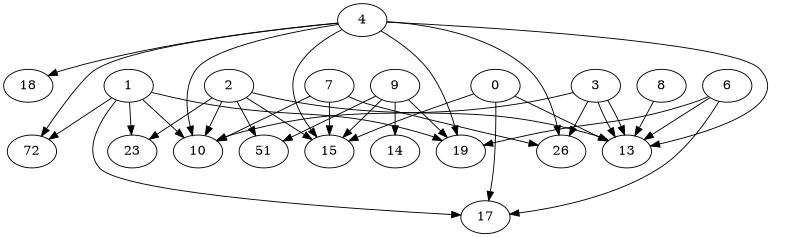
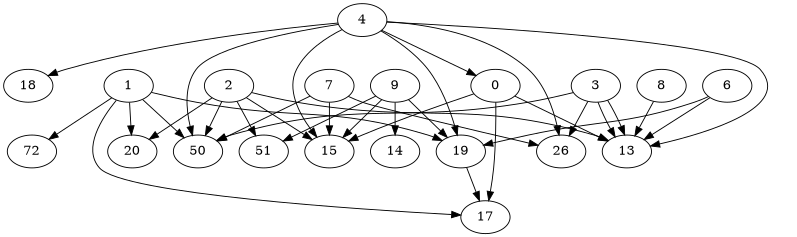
edge "4" -> "72": now "4" -> "0"
node "23": label "23" -> "20"
node "10": label "10" -> "50"
edge "6" -> "17": now "19" -> "17"
